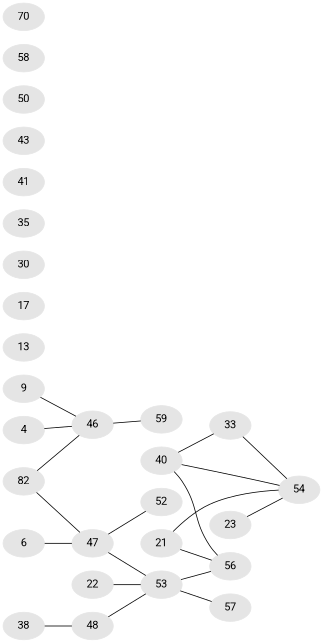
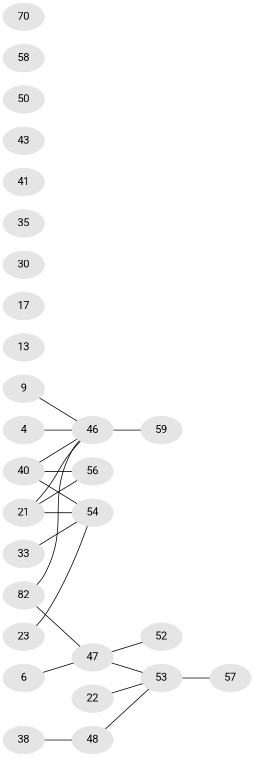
edge "33" -- "40": now "46" -- "40"
edge "46" -- "21": added
edge "56" -- "53": removed
